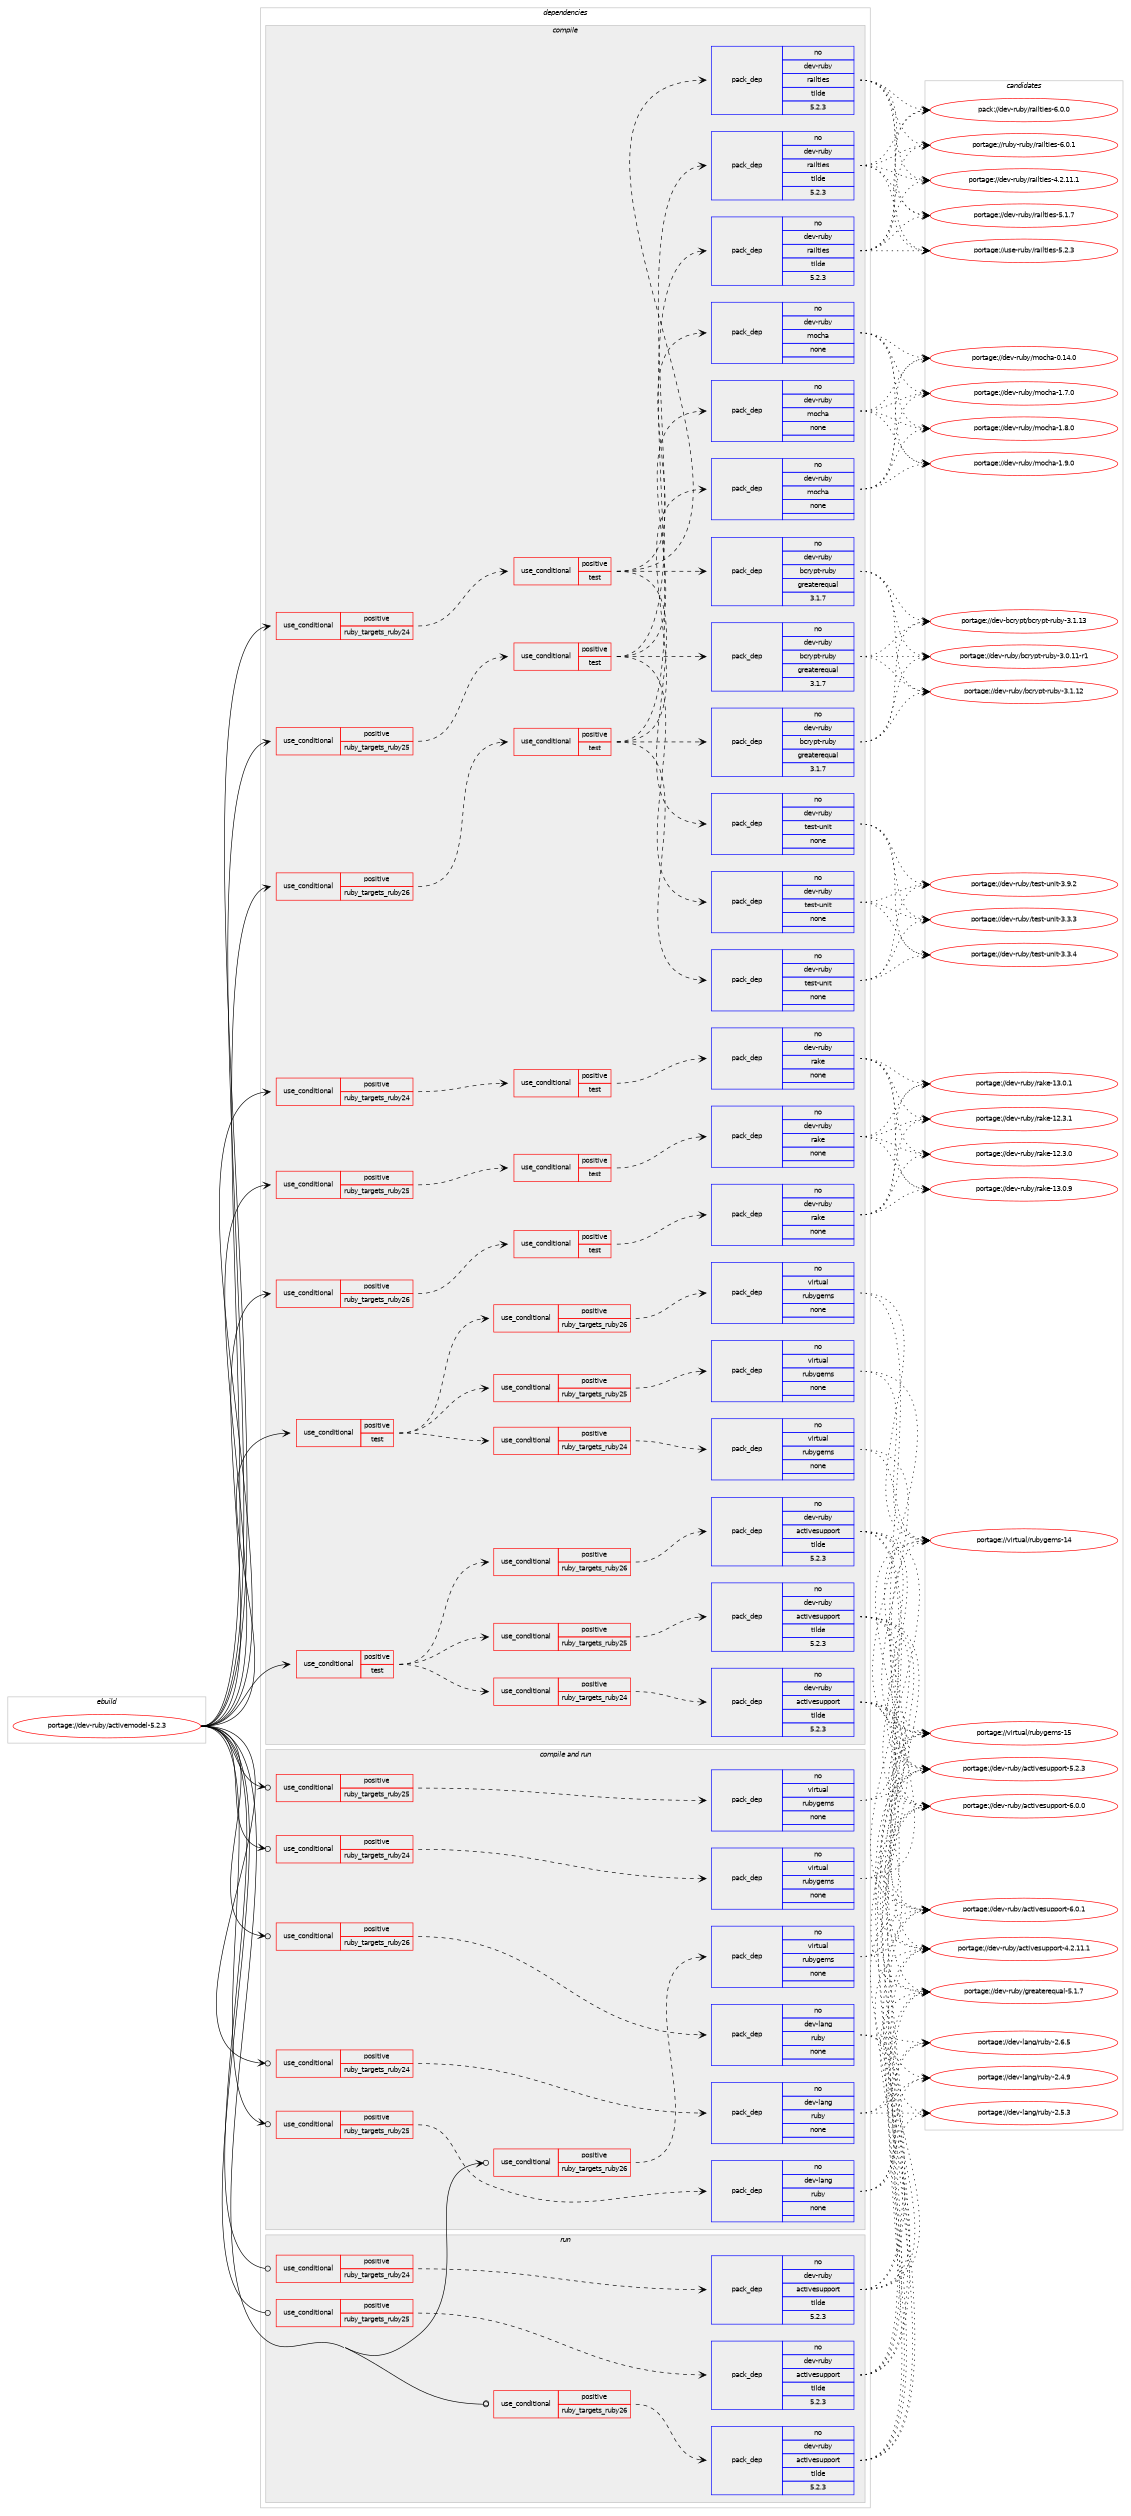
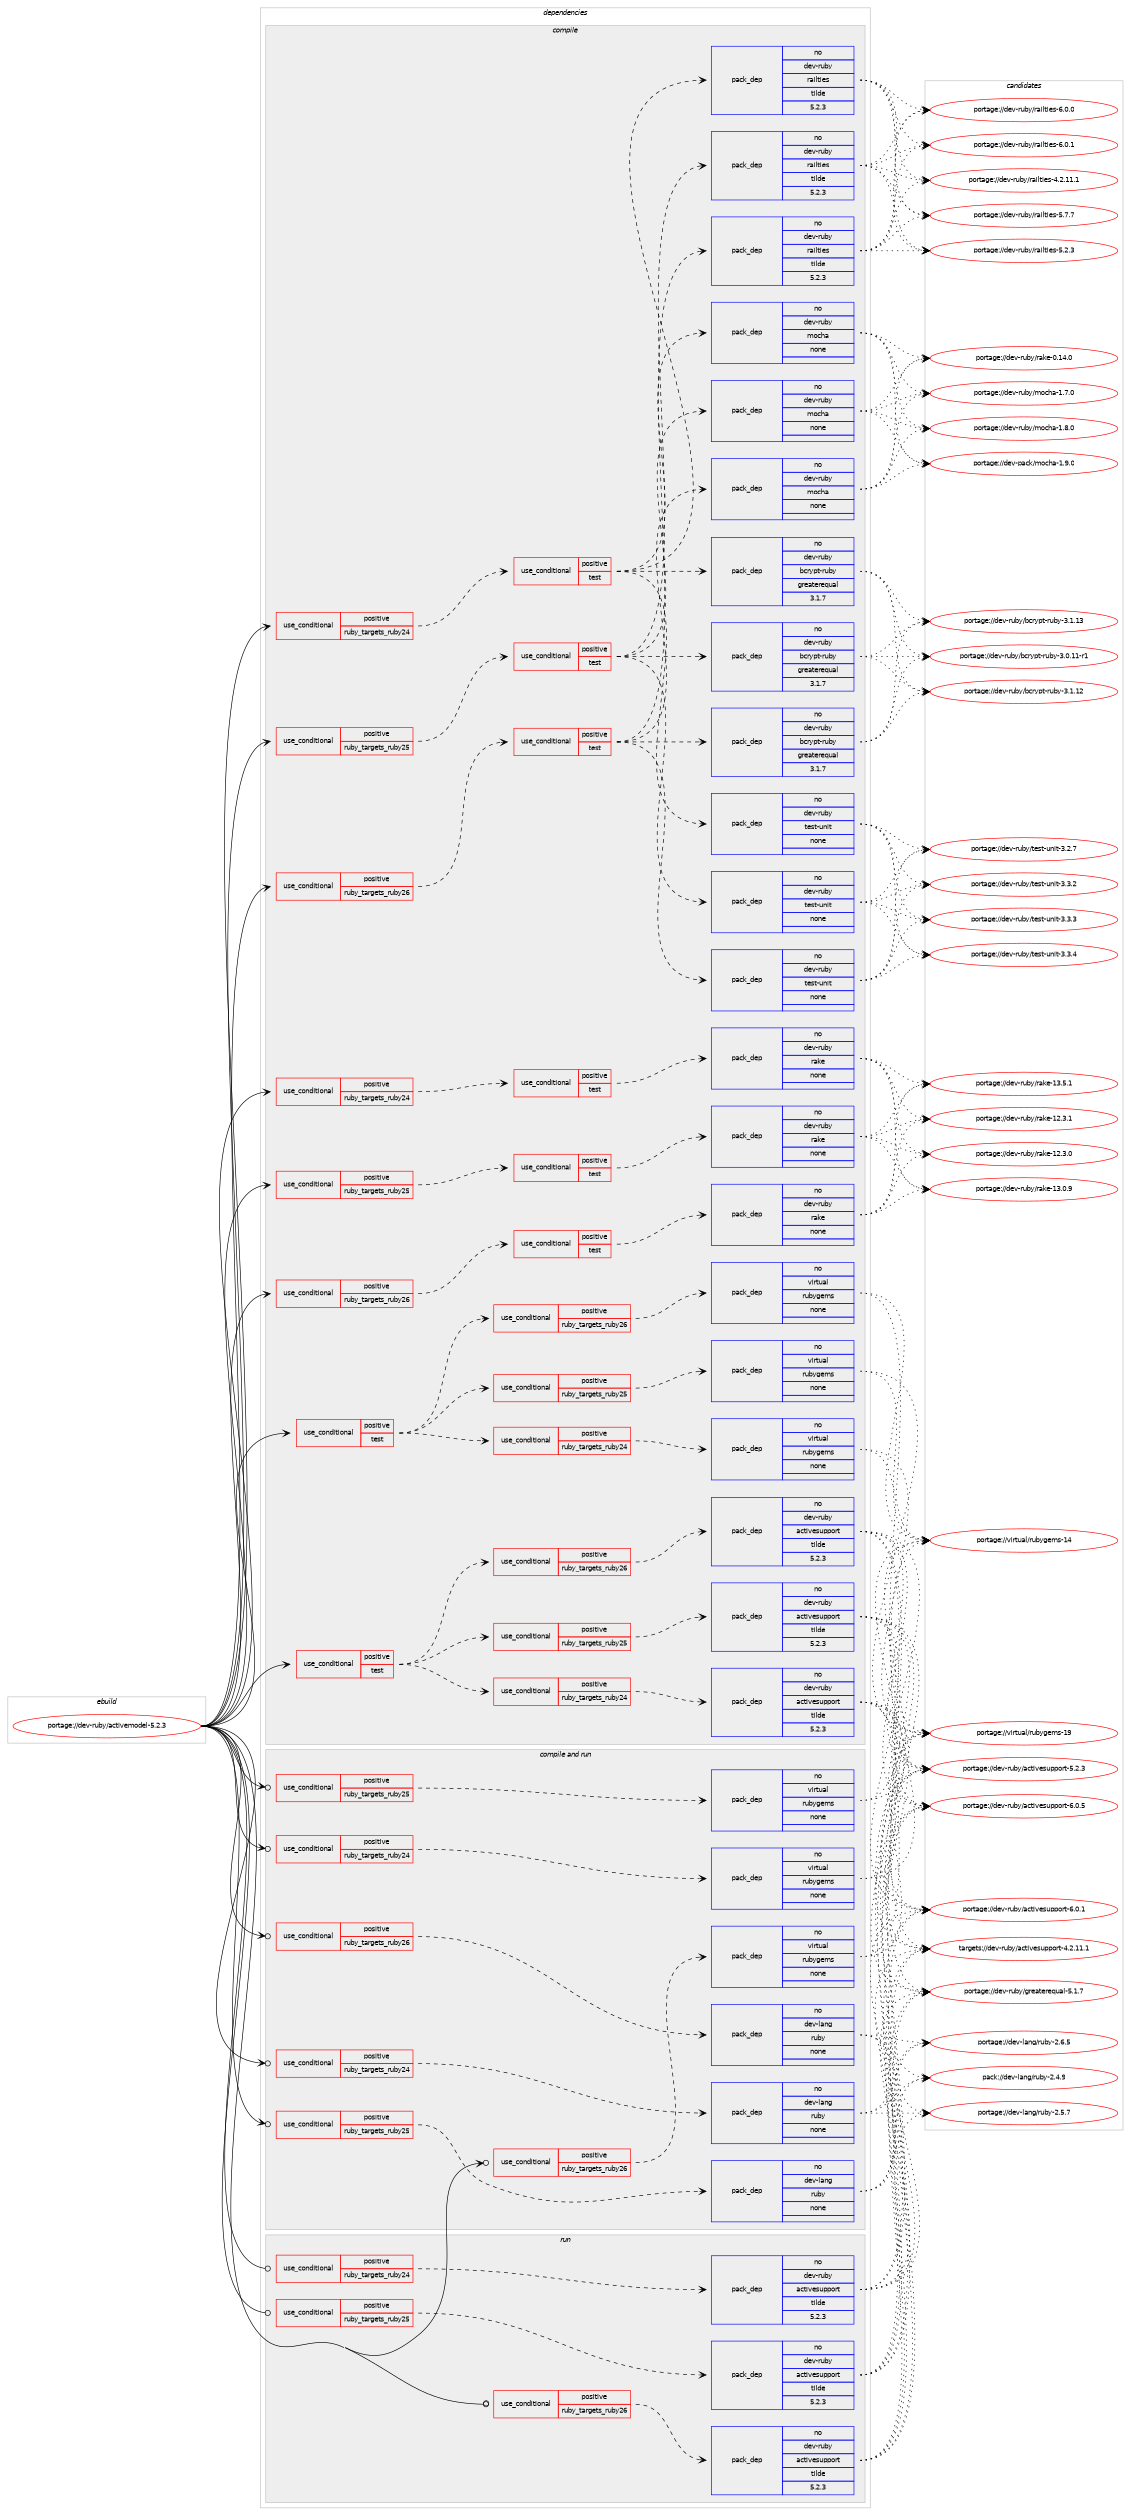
node "pack://dev-ruby/railties-6.0.0": label "pack://dev-ruby/railties-6.0.0" -> "portage://dev-ruby/railties-6.0.0"
node "portage://ruby-ruby/railties-6.0.1": label "portage://ruby-ruby/railties-6.0.1" -> "portage://dev-ruby/railties-6.0.1"
node "portage://dev-ruby/railties-5.1.7": label "portage://dev-ruby/railties-5.1.7" -> "portage://dev-ruby/railties-5.7.7"
node "portage://use-ruby/railties-5.2.3": label "portage://use-ruby/railties-5.2.3" -> "portage://dev-ruby/railties-5.2.3"
node "portage://dev-ruby/mocha-0.14.0": label "portage://dev-ruby/mocha-0.14.0" -> "portage://dev-ruby/rake-0.14.0"
node "portage://dev-ruby/mocha-1.9.0": label "portage://dev-ruby/mocha-1.9.0" -> "portage://dev-pack/mocha-1.9.0"
node "portage://dev-bcrypt/bcrypt-ruby-3.1.13": label "portage://dev-bcrypt/bcrypt-ruby-3.1.13" -> "portage://dev-ruby/bcrypt-ruby-3.1.13"
node "portage://dev-ruby/test-unit-3.2.7": added
node "portage://dev-ruby/test-unit-3.9.2": label "portage://dev-ruby/test-unit-3.9.2" -> "portage://dev-ruby/test-unit-3.3.2"
node "portage://dev-ruby/rake-13.0.1": label "portage://dev-ruby/rake-13.0.1" -> "portage://dev-ruby/rake-13.5.1"
node "portage://virtual/rubygems-15": label "portage://virtual/rubygems-15" -> "portage://virtual/rubygems-19"
node "portage://dev-ruby/activesupport-6.0.0": label "portage://dev-ruby/activesupport-6.0.0" -> "portage://dev-ruby/activesupport-6.0.5"
node "portage://dev-ruby/activesupport-4.2.11.1": label "portage://dev-ruby/activesupport-4.2.11.1" -> "targets://dev-ruby/activesupport-4.2.11.1"
node "portage://dev-lang/ruby-2.4.9": label "portage://dev-lang/ruby-2.4.9" -> "pack://dev-lang/ruby-2.4.9"
node "portage://dev-lang/ruby-2.5.3": label "portage://dev-lang/ruby-2.5.3" -> "portage://dev-lang/ruby-2.5.7"
